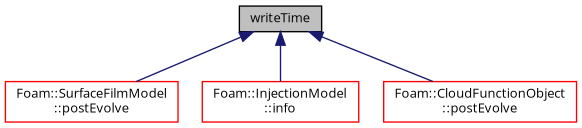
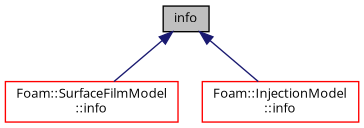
node "writeTime": label "writeTime" -> "info"
node "Foam::SurfaceFilmModel ::postEvolve": label "Foam::SurfaceFilmModel ::postEvolve" -> "Foam::SurfaceFilmModel ::info"
node "Foam::CloudFunctionObject ::postEvolve": removed
